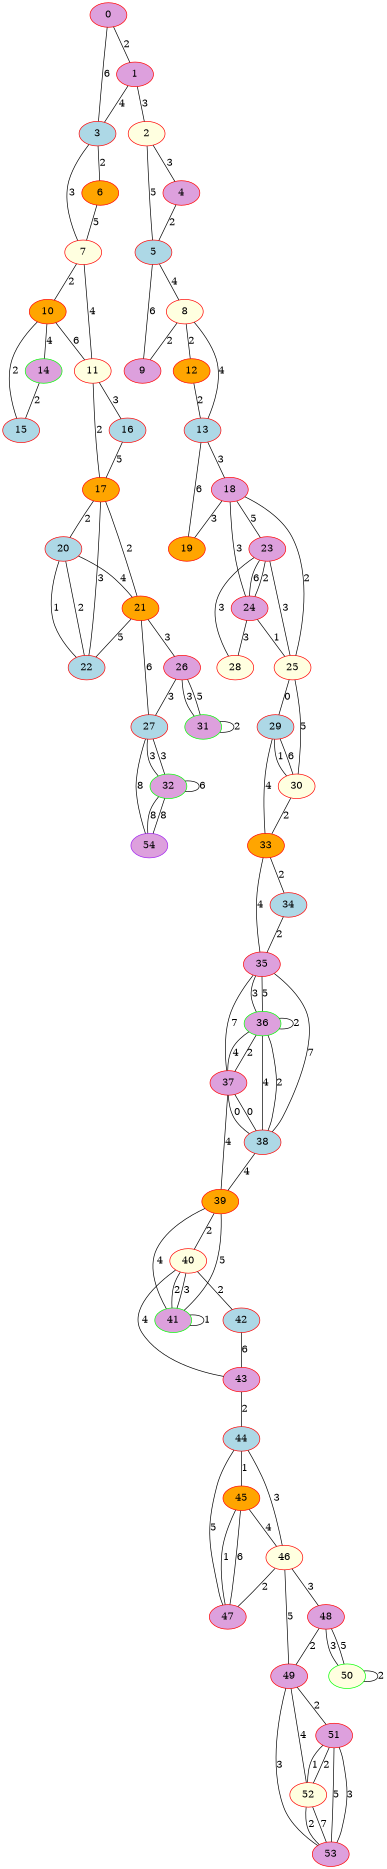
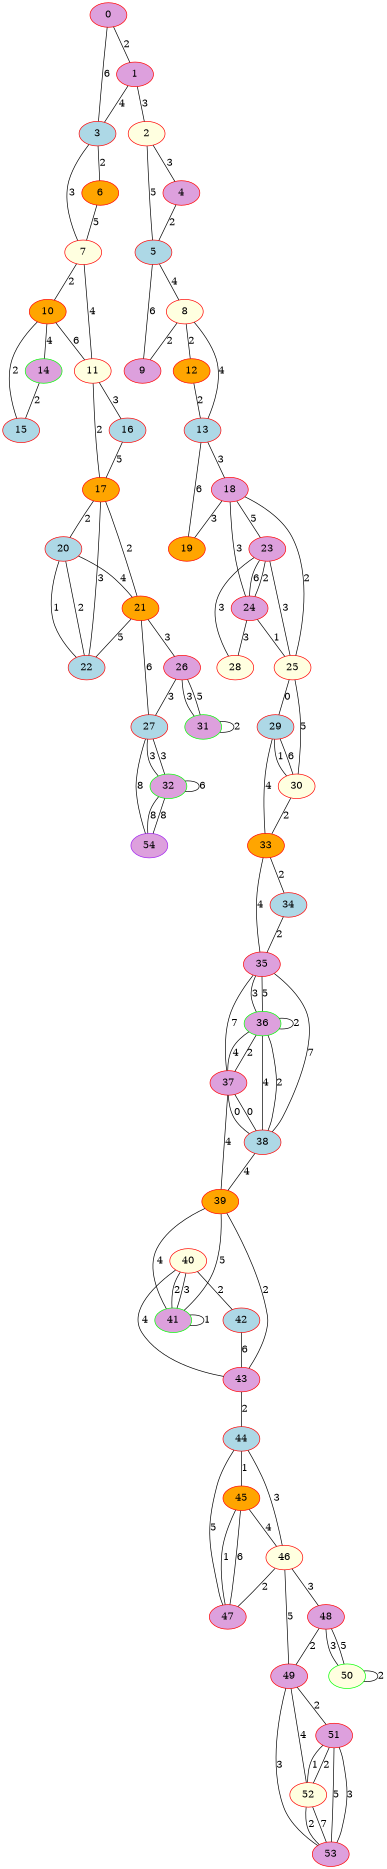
edge "39" -- "40": now "39" -- "43"
